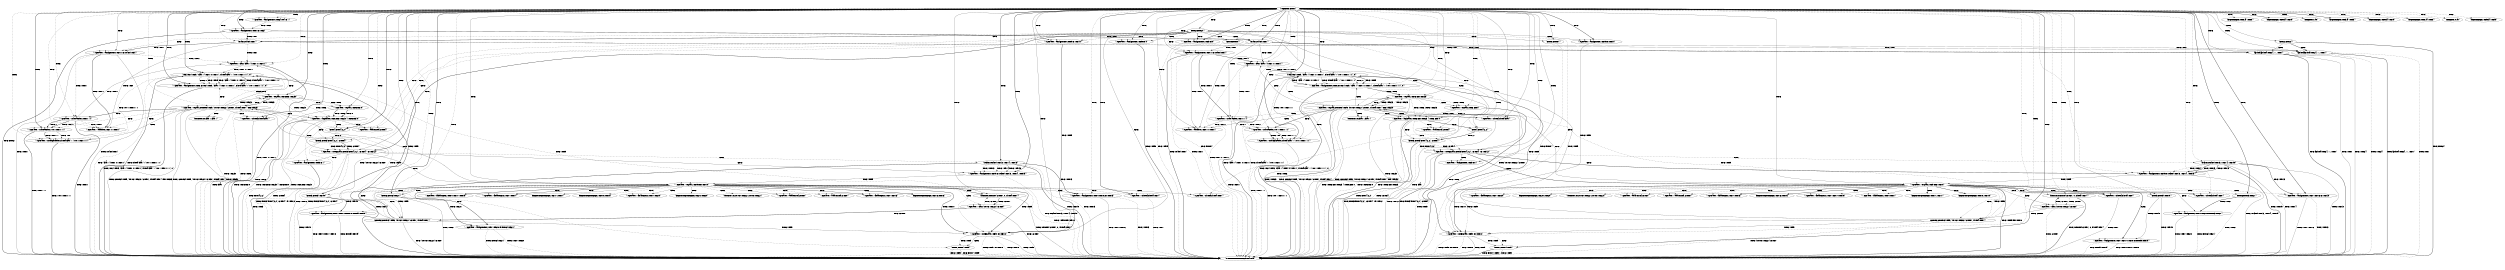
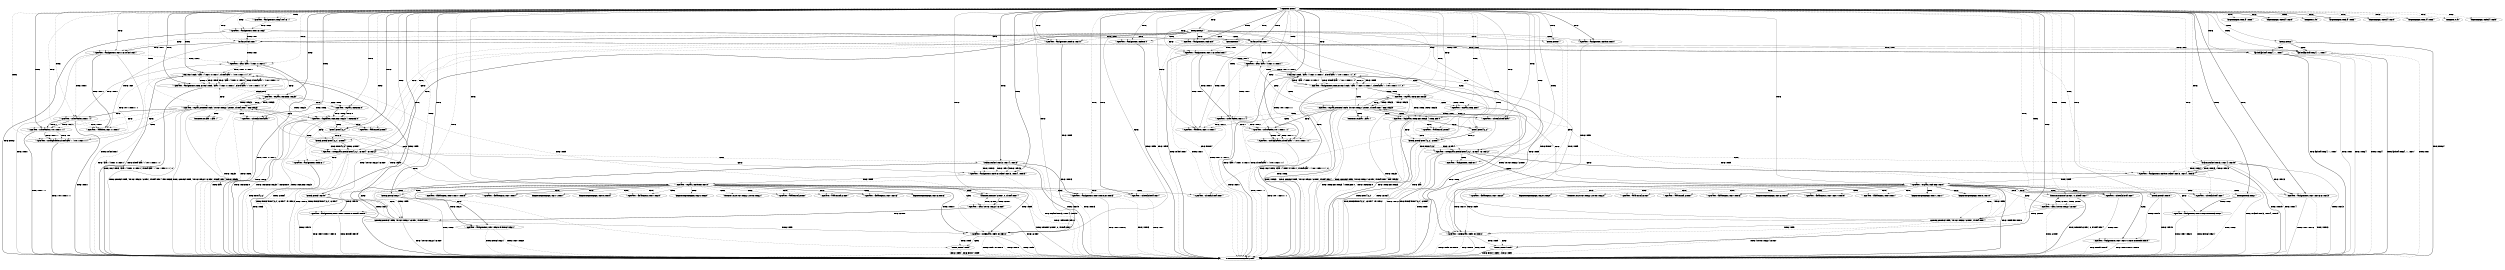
edge "(METHOD,FUN1)" -> "(<operator>.assignment,VAR1 = VAR2)": style bold -> dashed
node "(METHOD_RETURN,sizeof void)": label "(METHOD_RETURN,sizeof void)" -> "(METHOD_RETURN,static void)"
